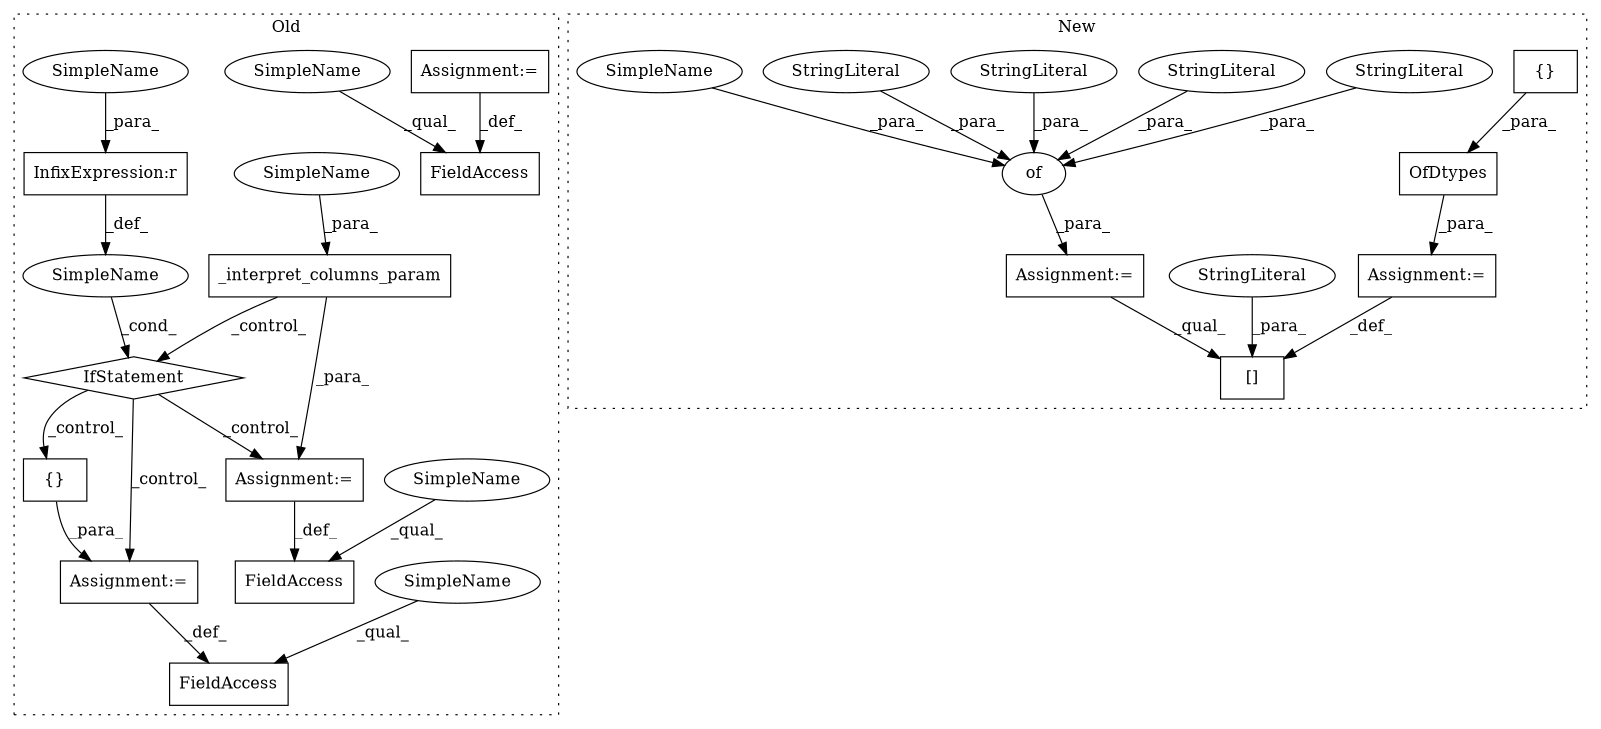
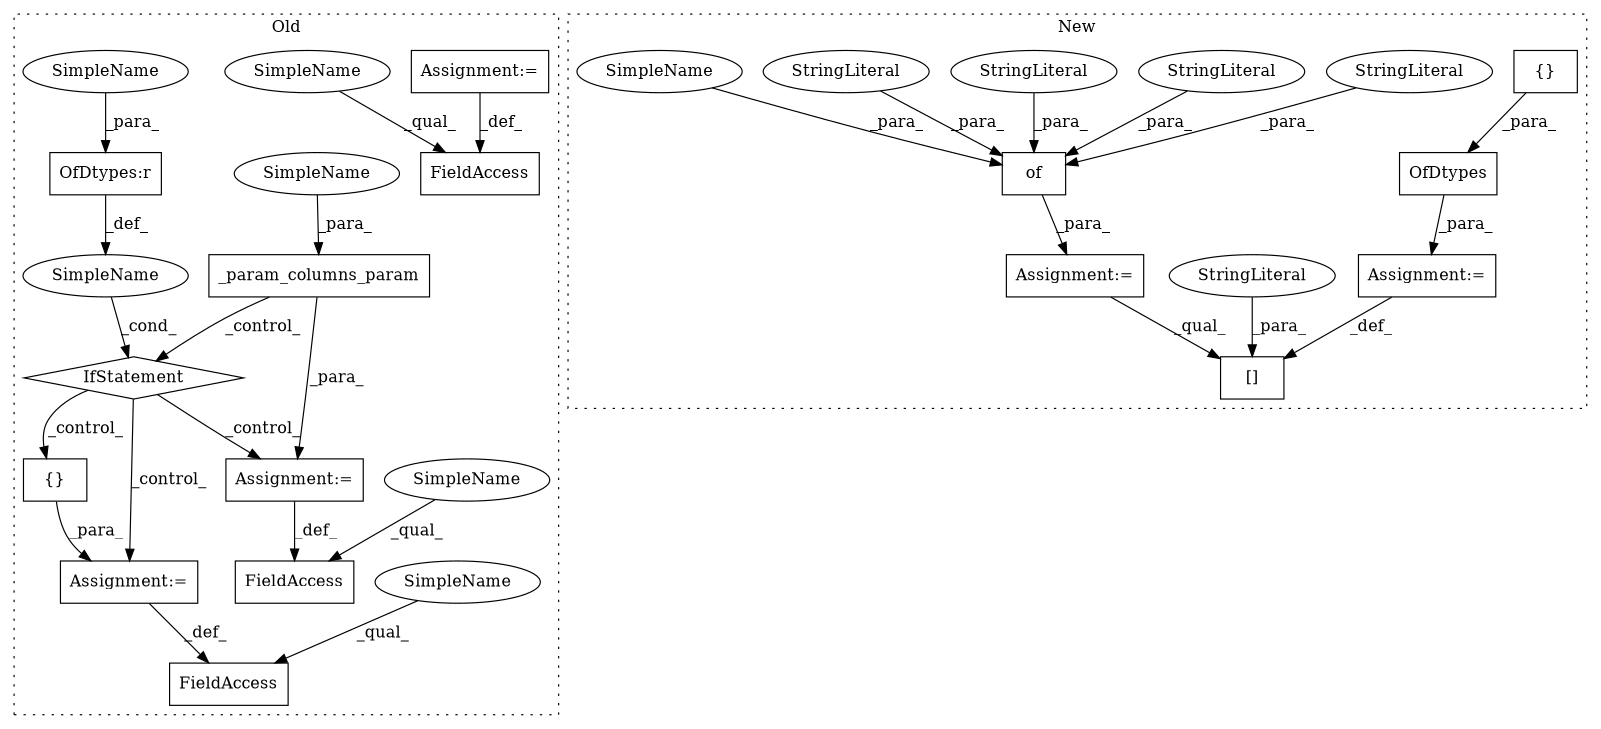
node "InfixExpression:r": label "InfixExpression:r" -> "OfDtypes:r"
node "of": shape ellipse -> box
node "_interpret_columns_param": label "_interpret_columns_param" -> "_param_columns_param"
